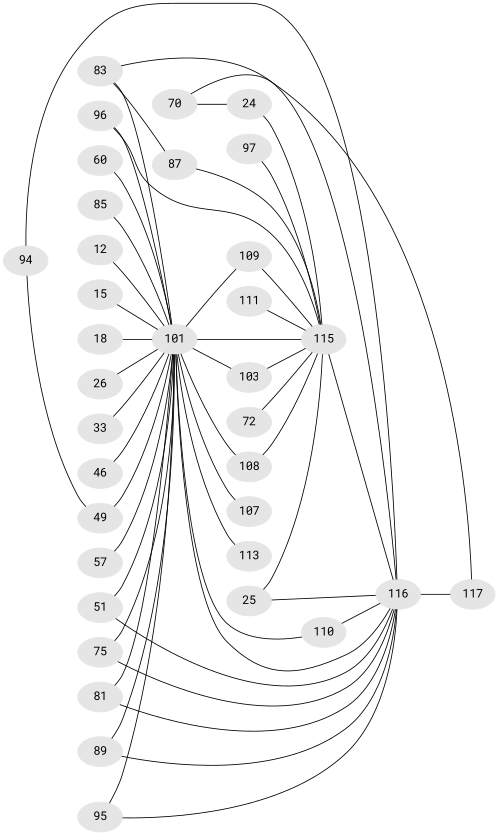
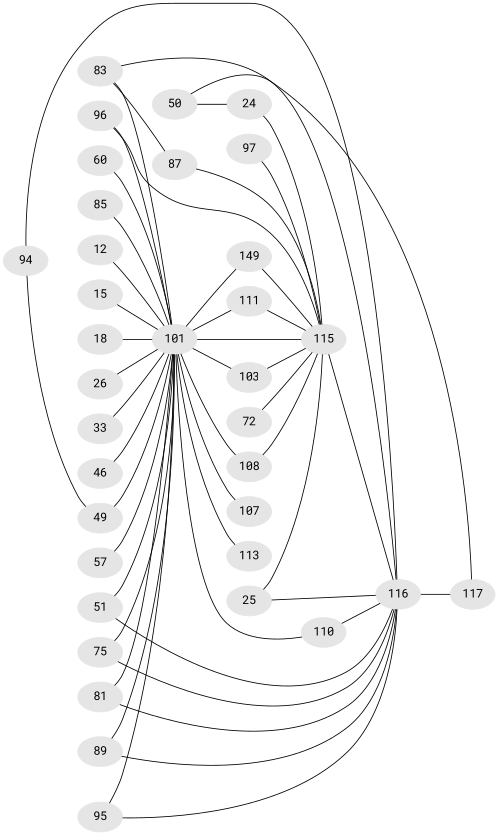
node "70": label "70" -> "50"
node "109": label "109" -> "149"
edge "101" -- "116": now "101" -- "111"
